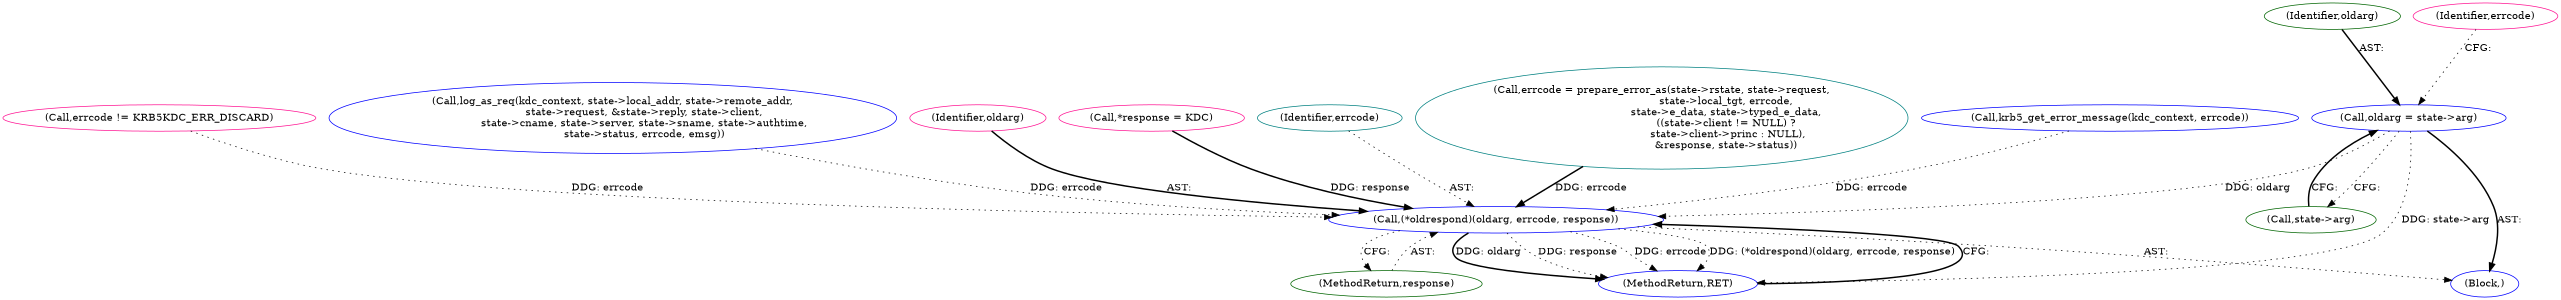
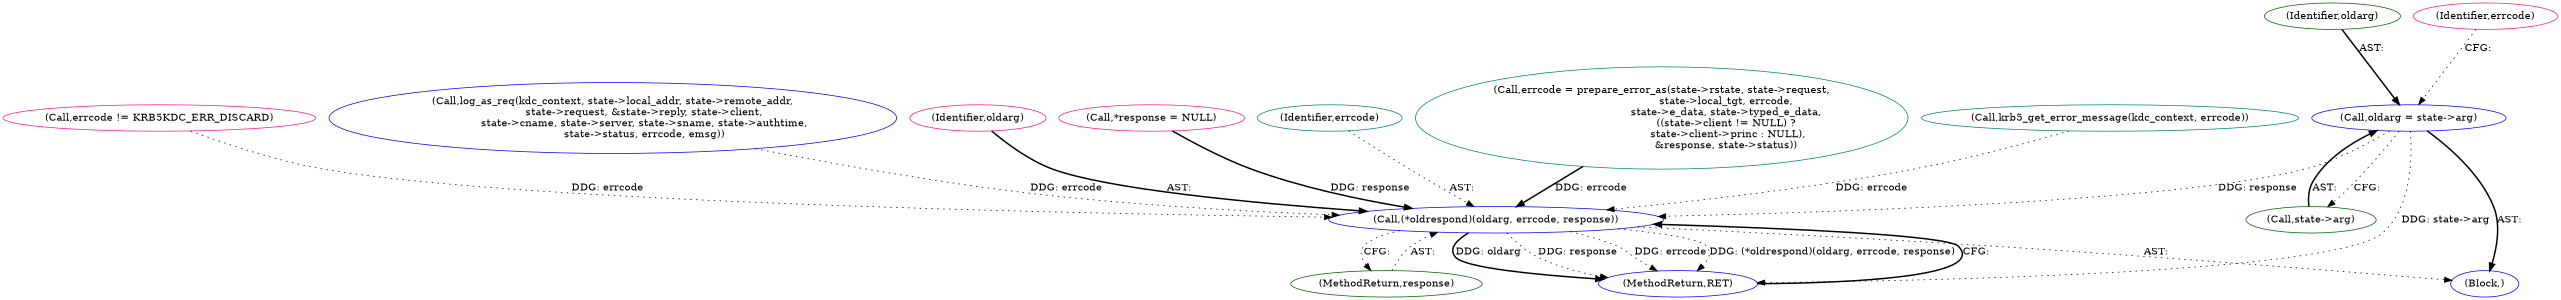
node "(Call,*response = KDC)": label "(Call,*response = KDC)" -> "(Call,*response = NULL)"
node "(Call,krb5_get_error_message(kdc_context, errcode))": color blue -> teal
edge "(Call,oldarg = state->arg)" -> "(Call,(*oldrespond)(oldarg, errcode, response))": label "DDG: oldarg" -> "DDG: response"
edge "(Call,state->arg)" -> "(Call,oldarg = state->arg)": label "CFG: " -> "AST: "
